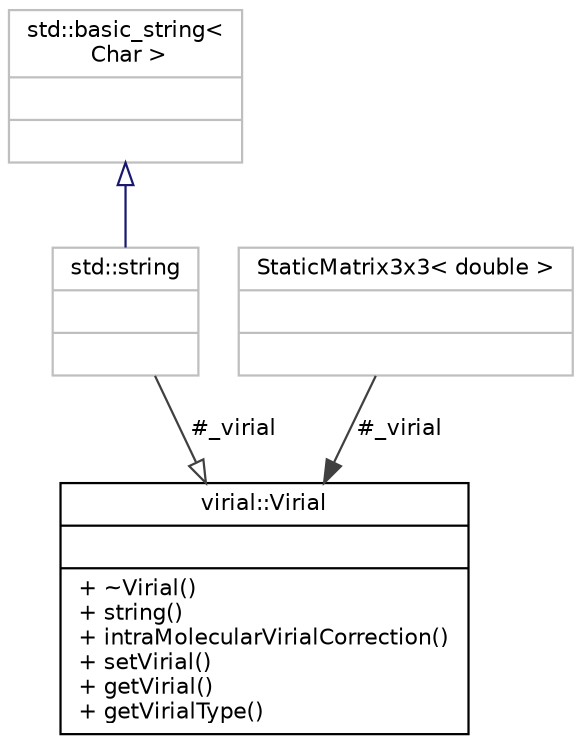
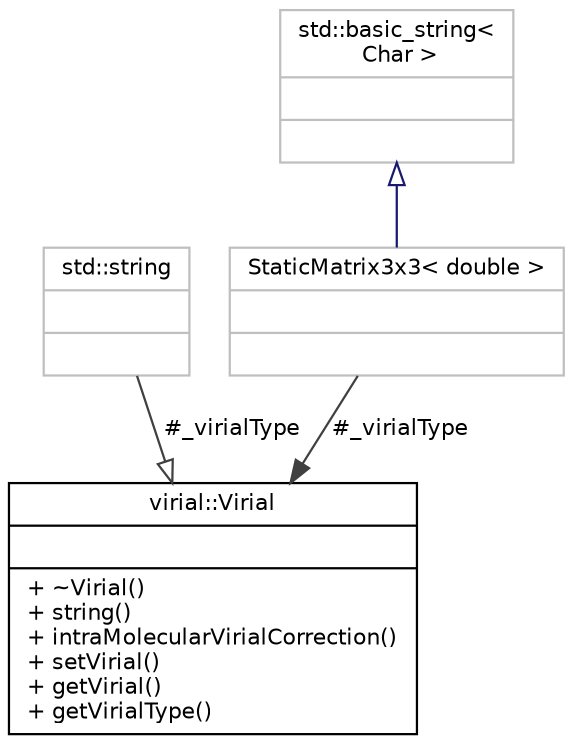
edge "std::string" -> "std::basic_string<": now "StaticMatrix3x3< double >" -> "std::basic_string<"
edge "std::string" -> "virial::Virial": label " #_virial" -> " #_virialType"
edge "StaticMatrix3x3< double >" -> "virial::Virial": label " #_virial" -> " #_virialType"
